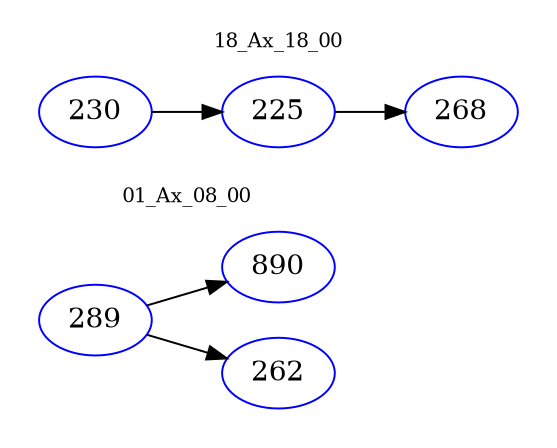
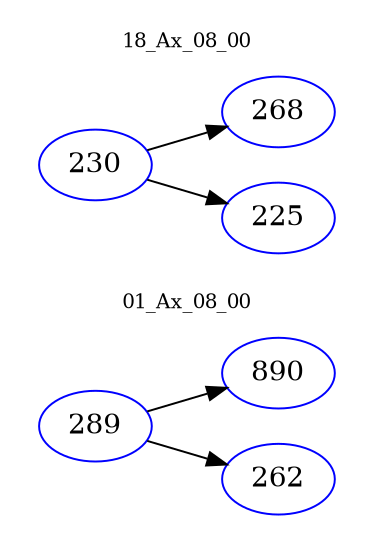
cluster "18_Ax_18_00": label "18_Ax_18_00" -> "18_Ax_08_00"
edge "225" -> "268": now "230" -> "268"
